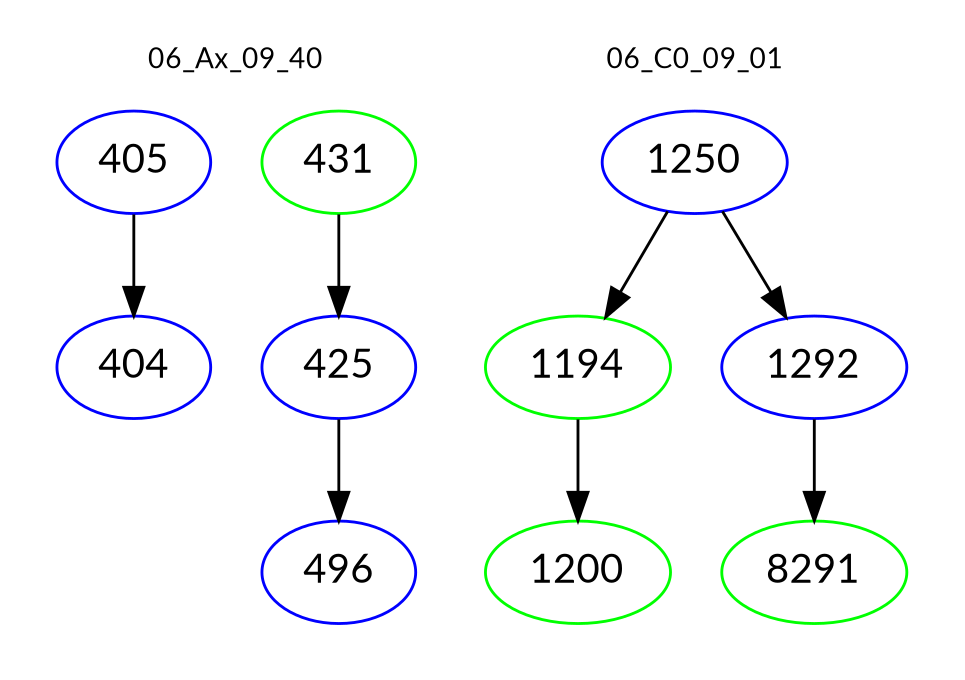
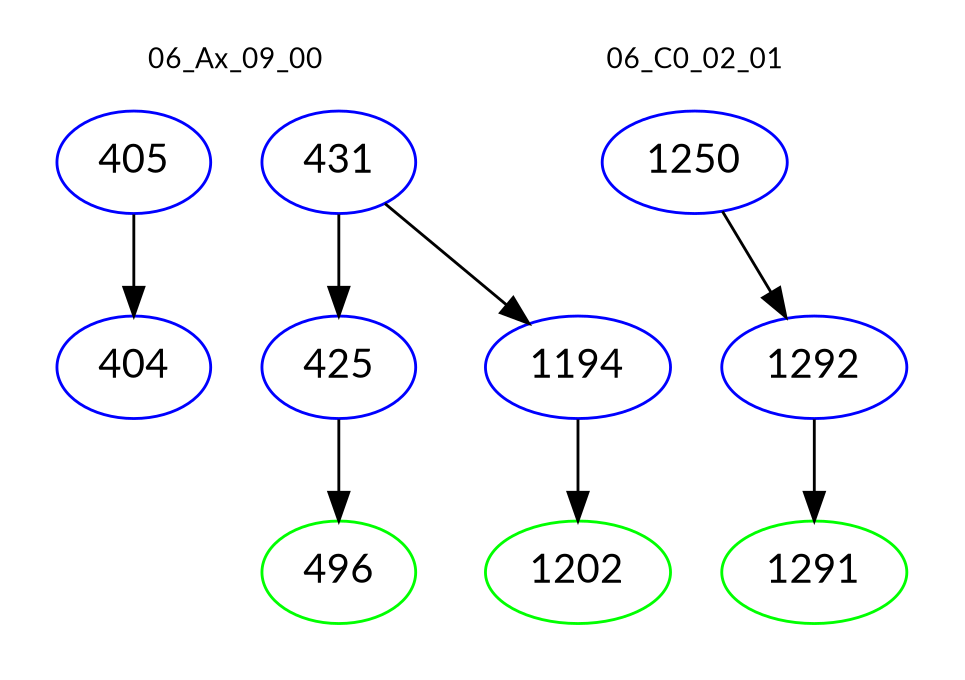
cluster "06_Ax_09_40": label "06_Ax_09_40" -> "06_Ax_09_00"
cluster "06_C0_09_01": label "06_C0_09_01" -> "06_C0_02_01"
node "431": color green -> blue
edge "1250" -> "1194": now "431" -> "1194"
node "1194": color green -> blue
node "496": color blue -> green
node "1200": label "1200" -> "1202"
node "8291": label "8291" -> "1291"
